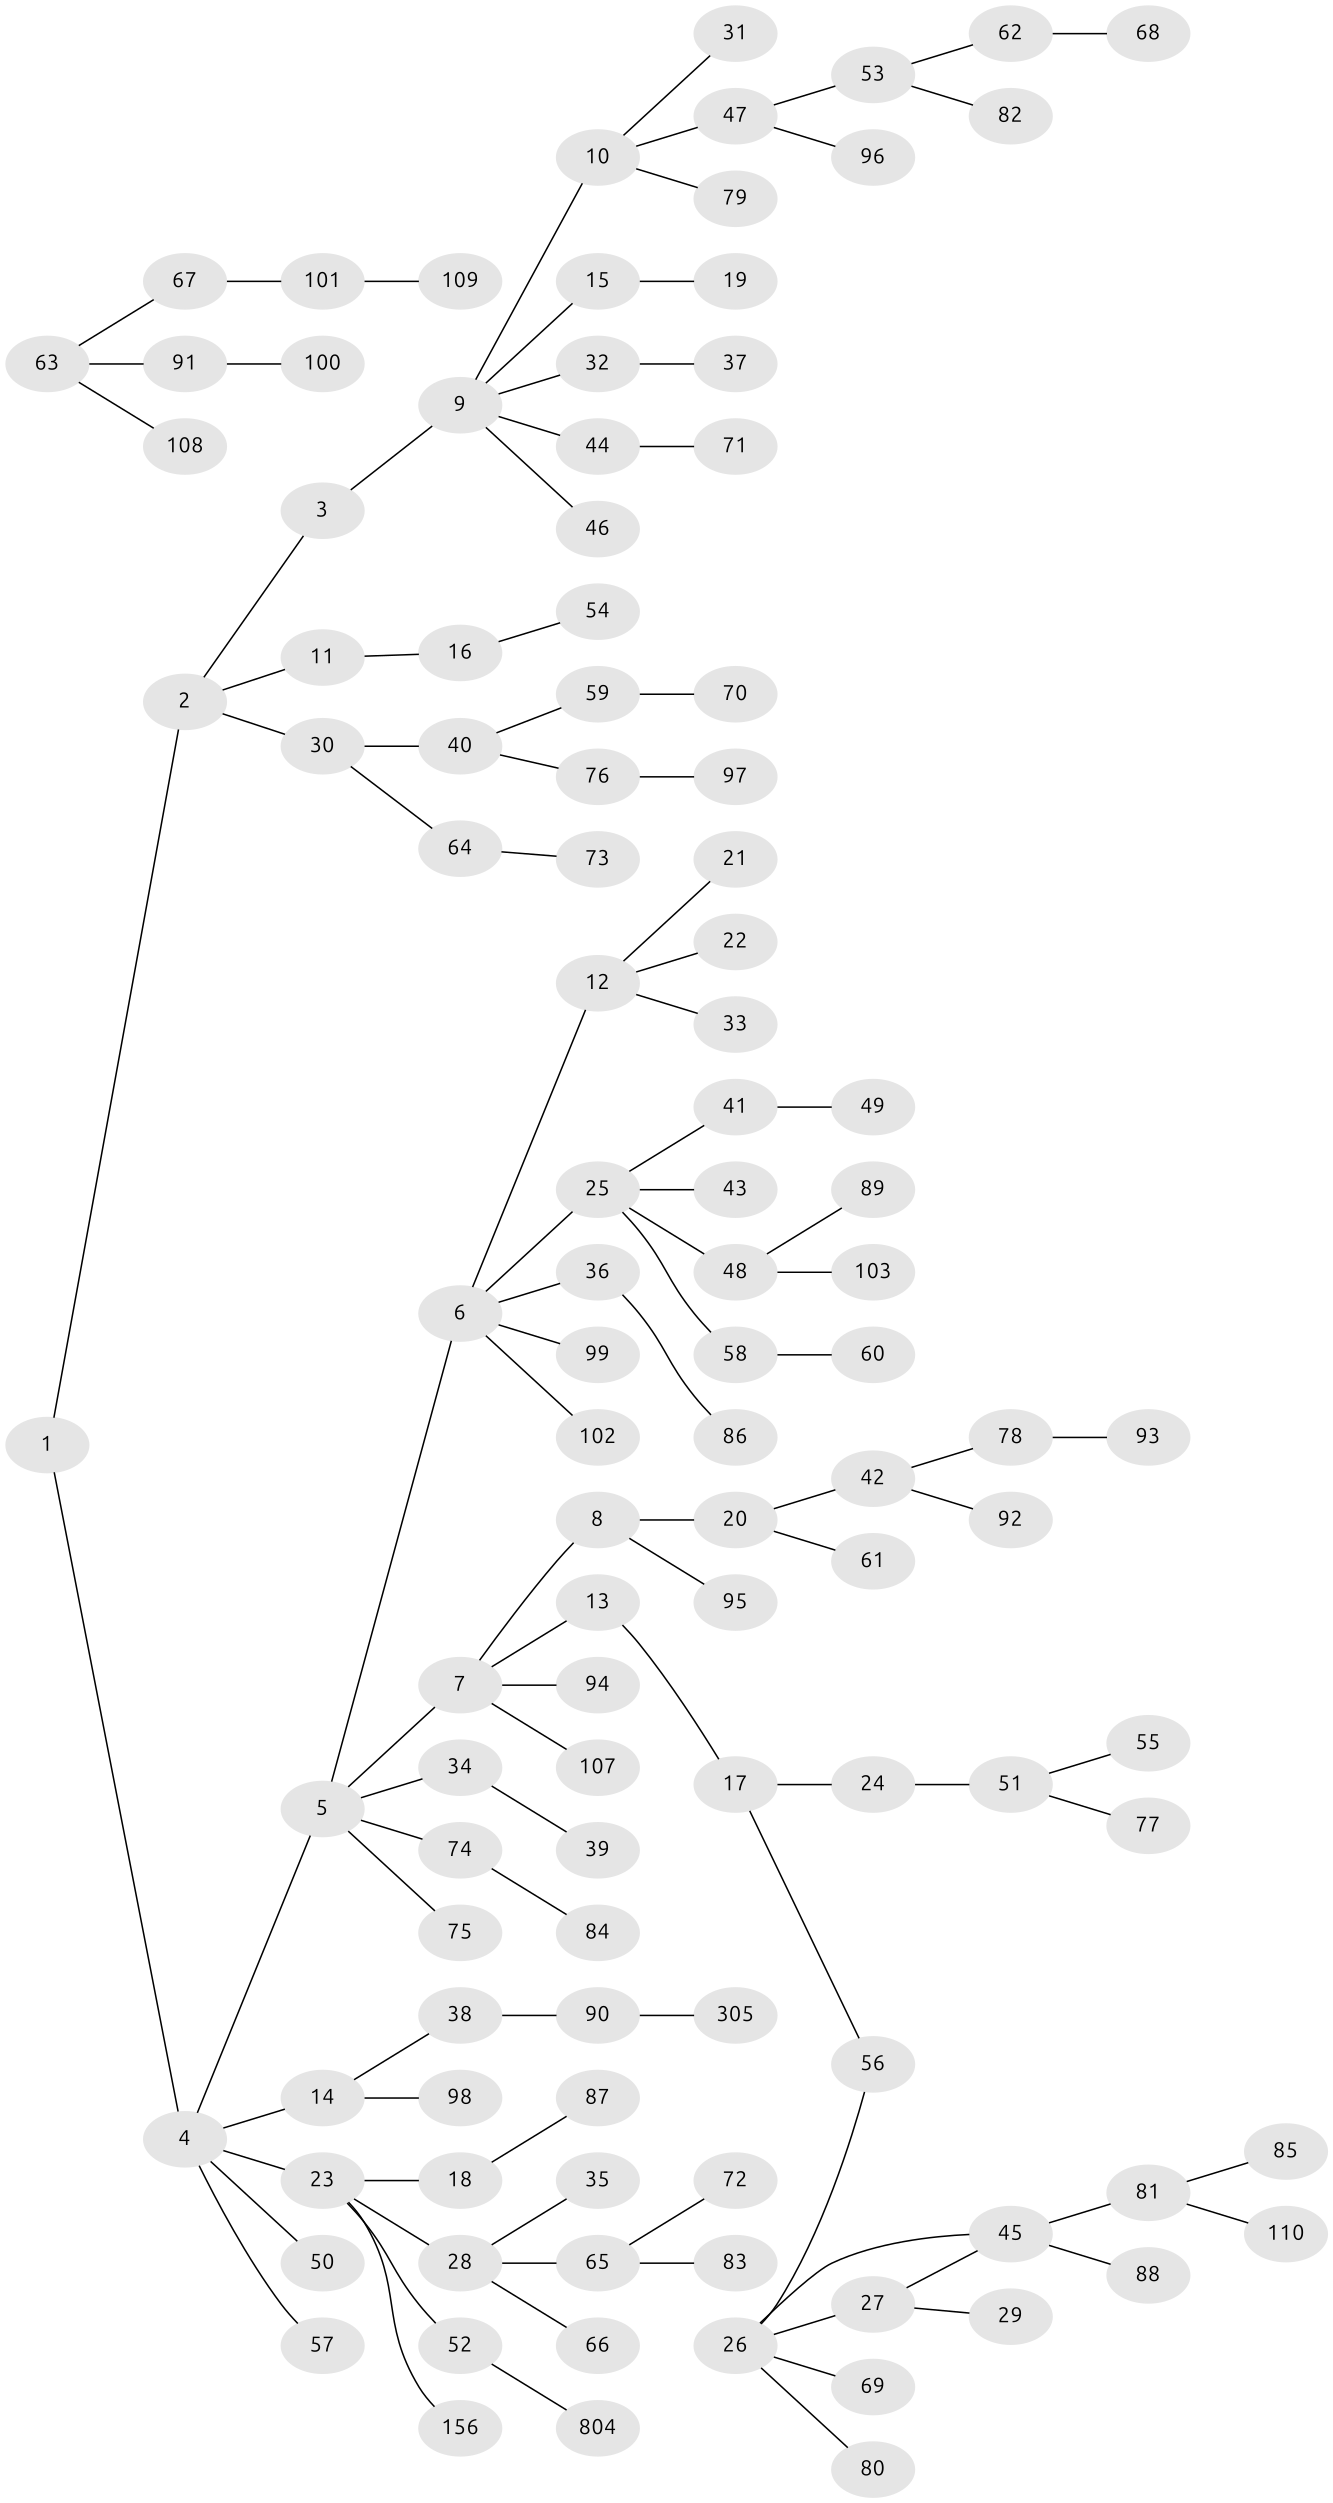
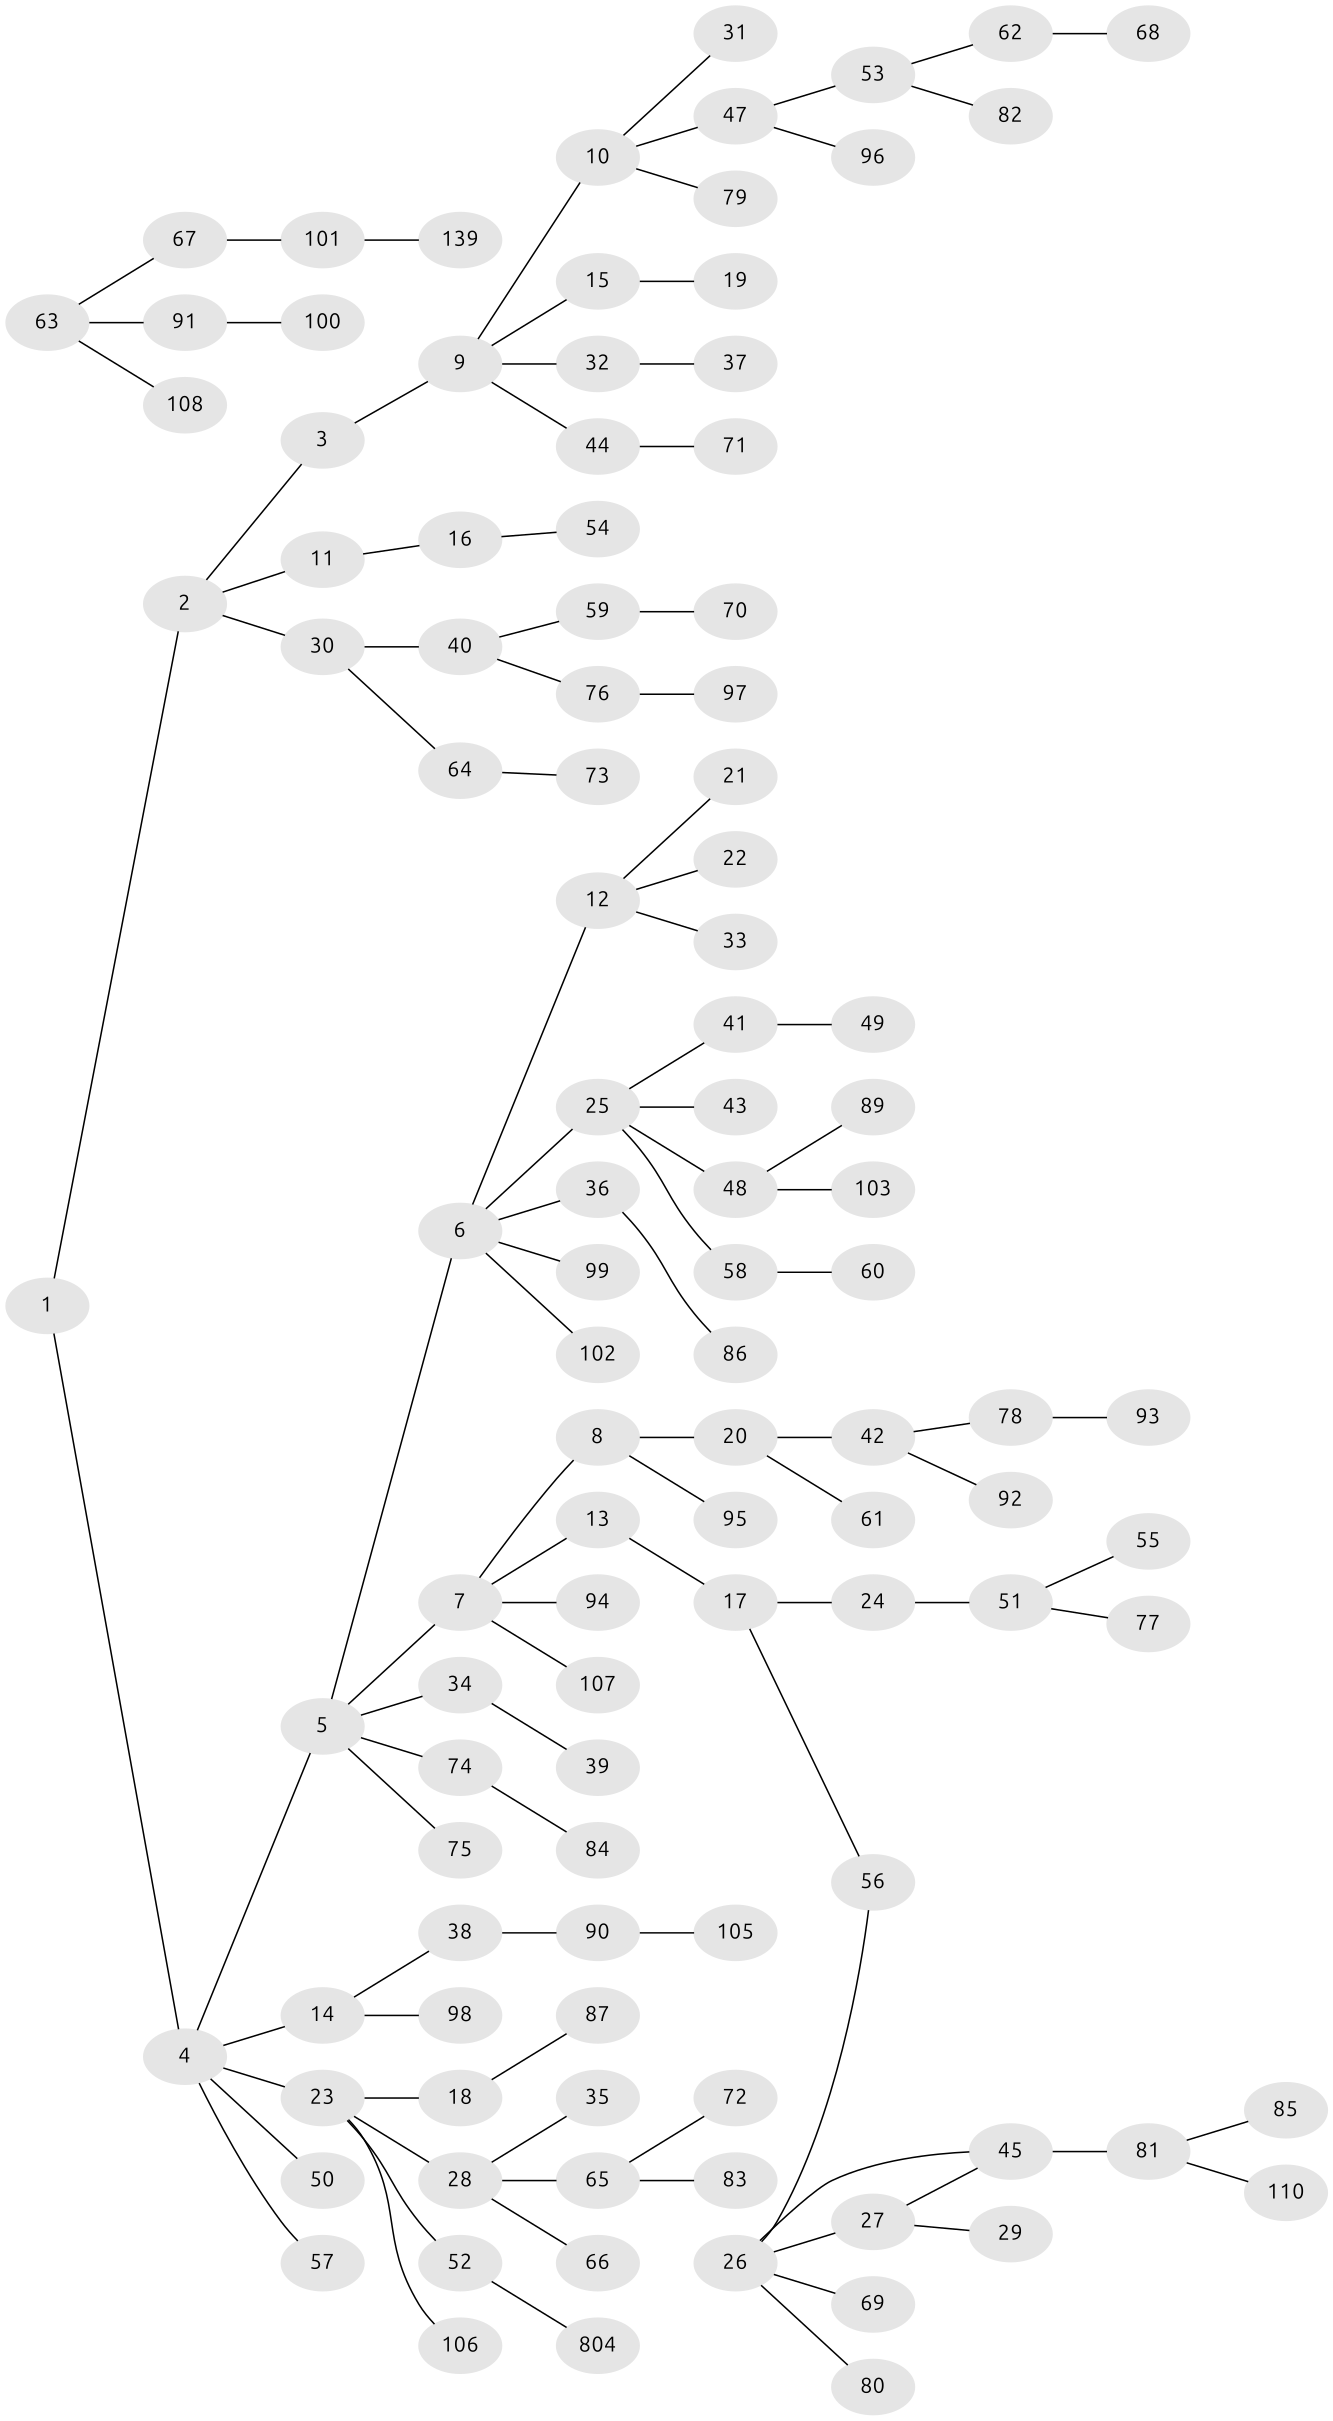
node "109": label "109" -> "139"
node "46": removed
node "305": label "305" -> "105"
node "88": removed
node "156": label "156" -> "106"
